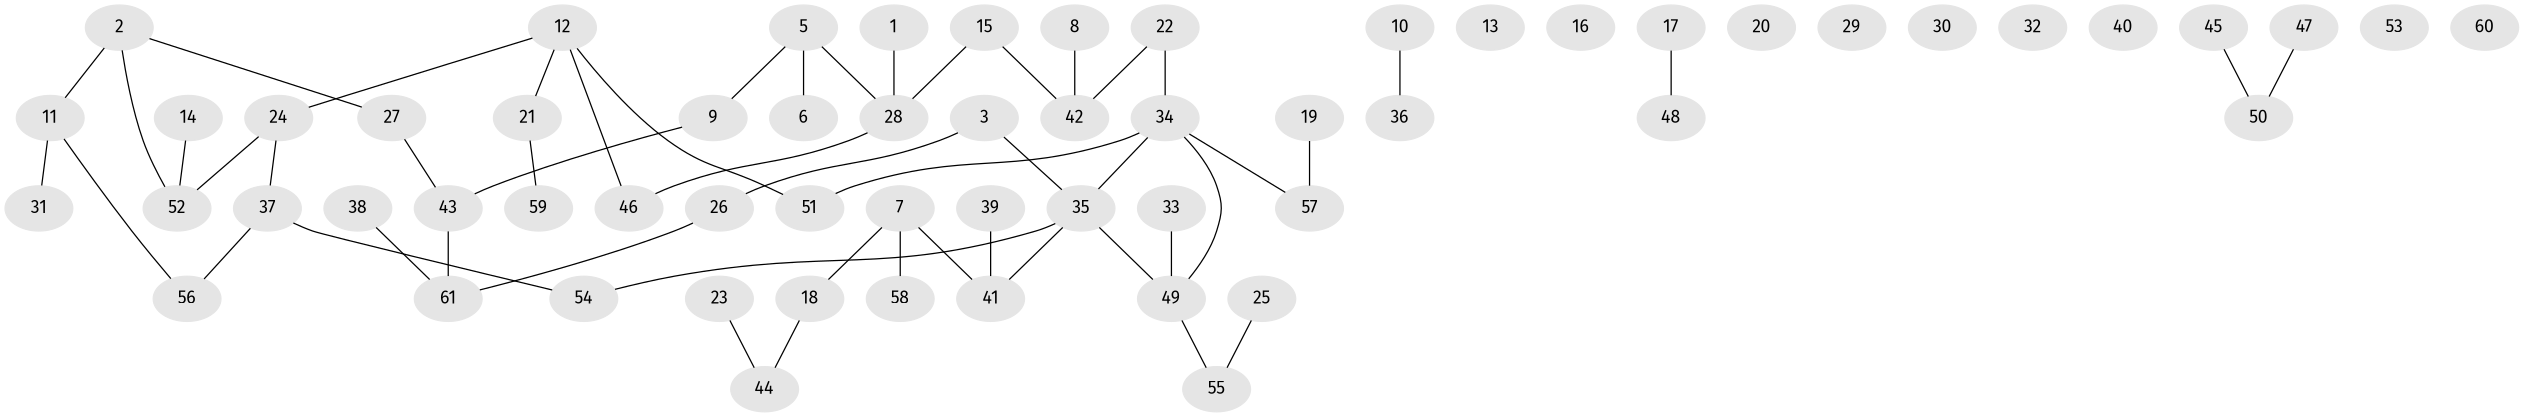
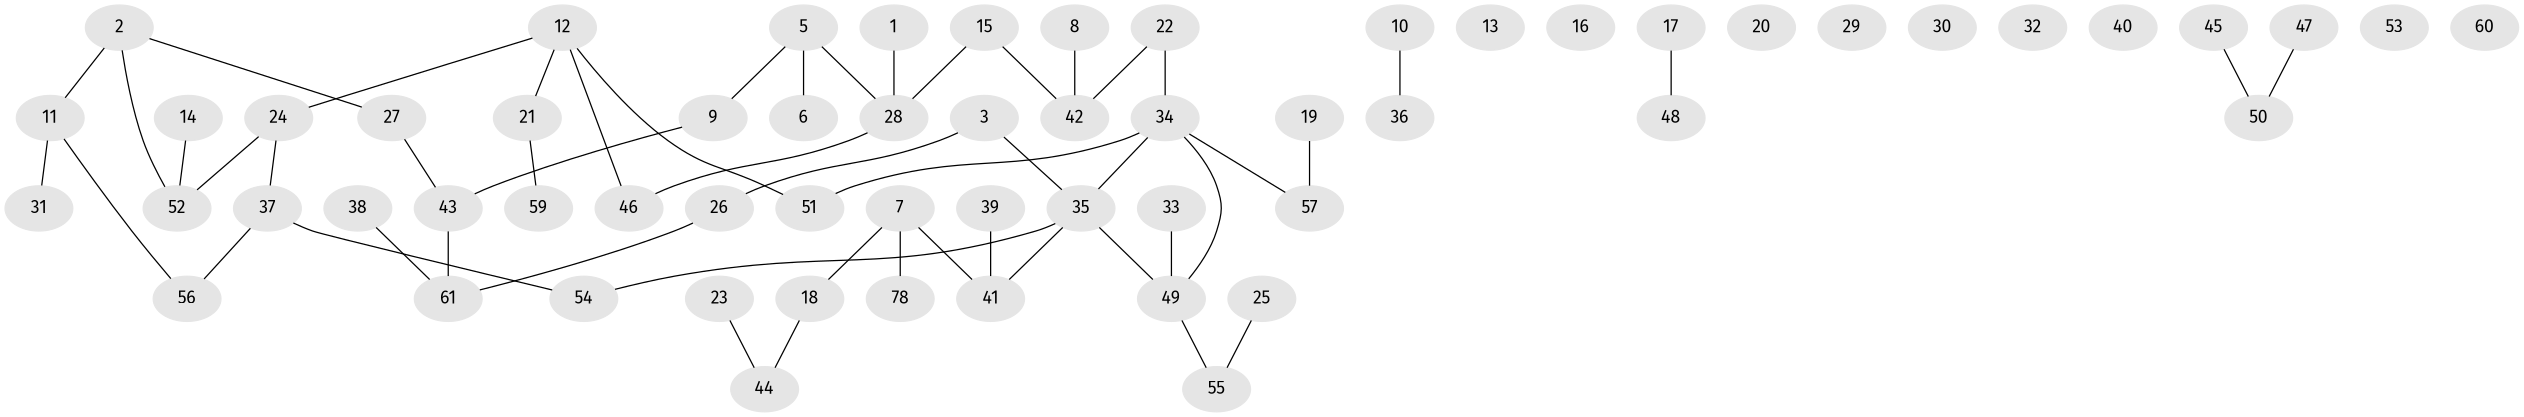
node "58": label "58" -> "78"
